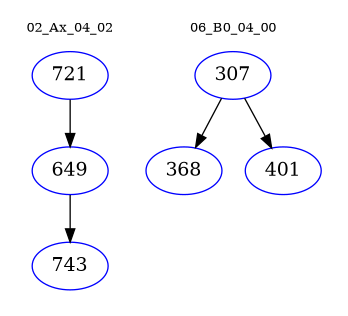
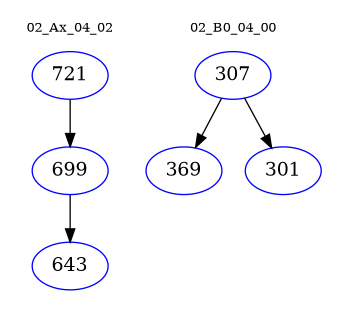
cluster "06_B0_04_00": label "06_B0_04_00" -> "02_B0_04_00"
node "649": label "649" -> "699"
node "368": label "368" -> "369"
node "401": label "401" -> "301"
node "743": label "743" -> "643"
